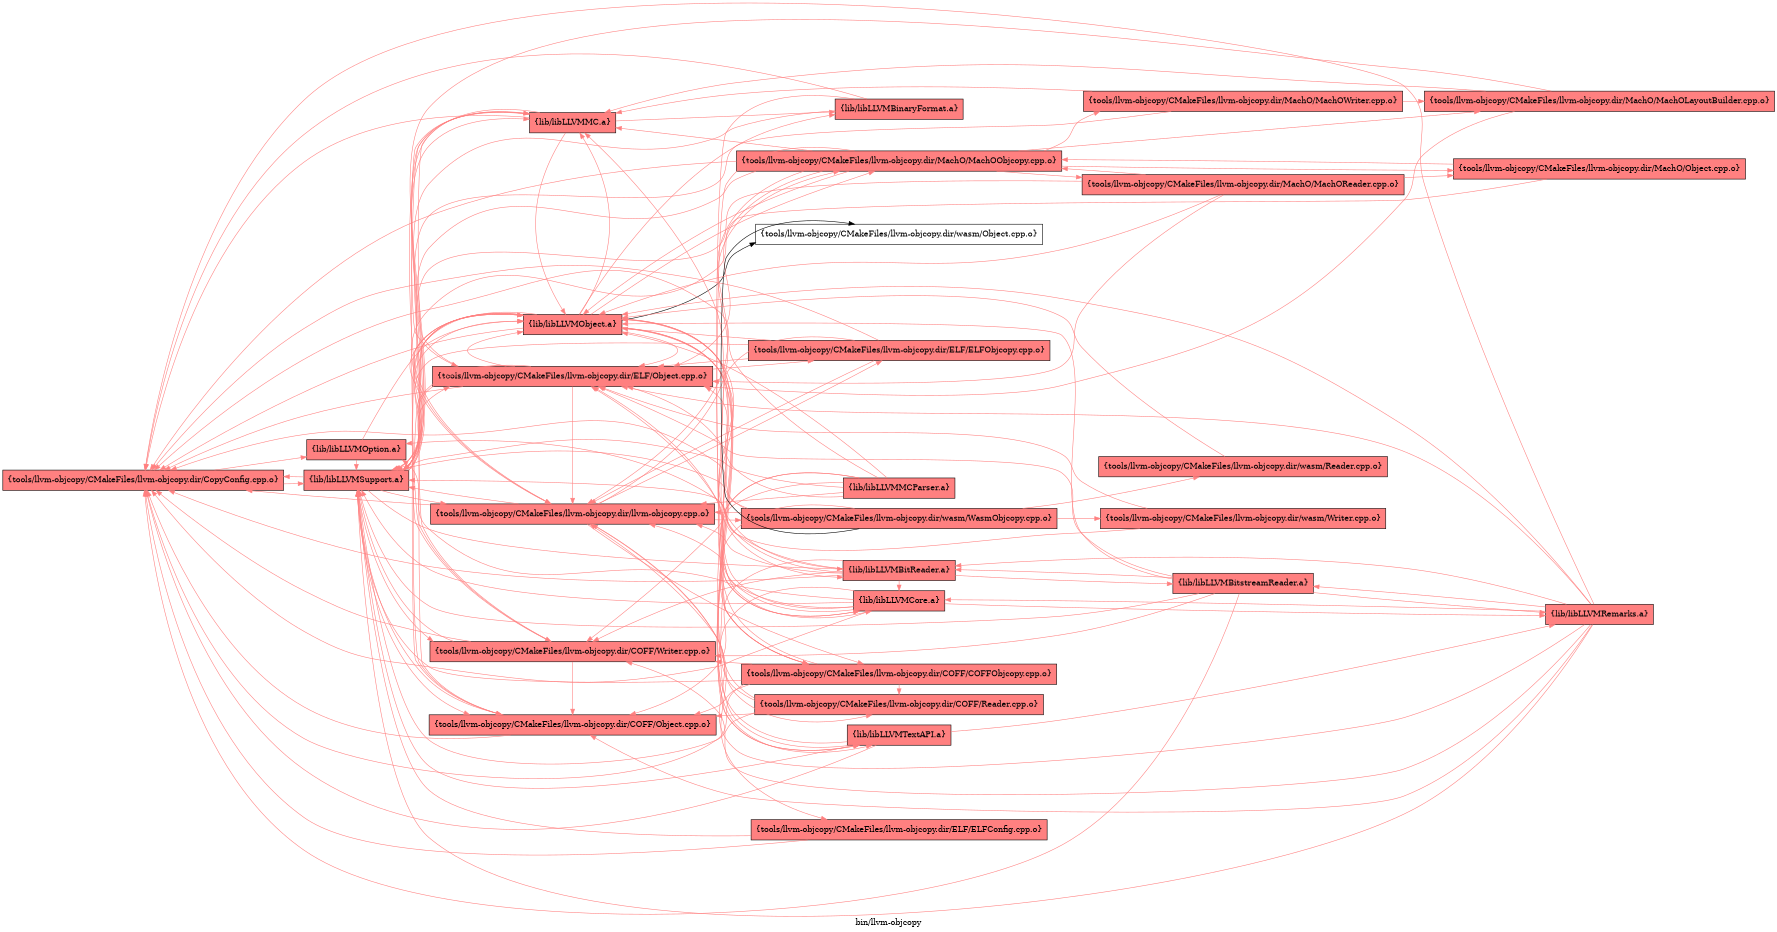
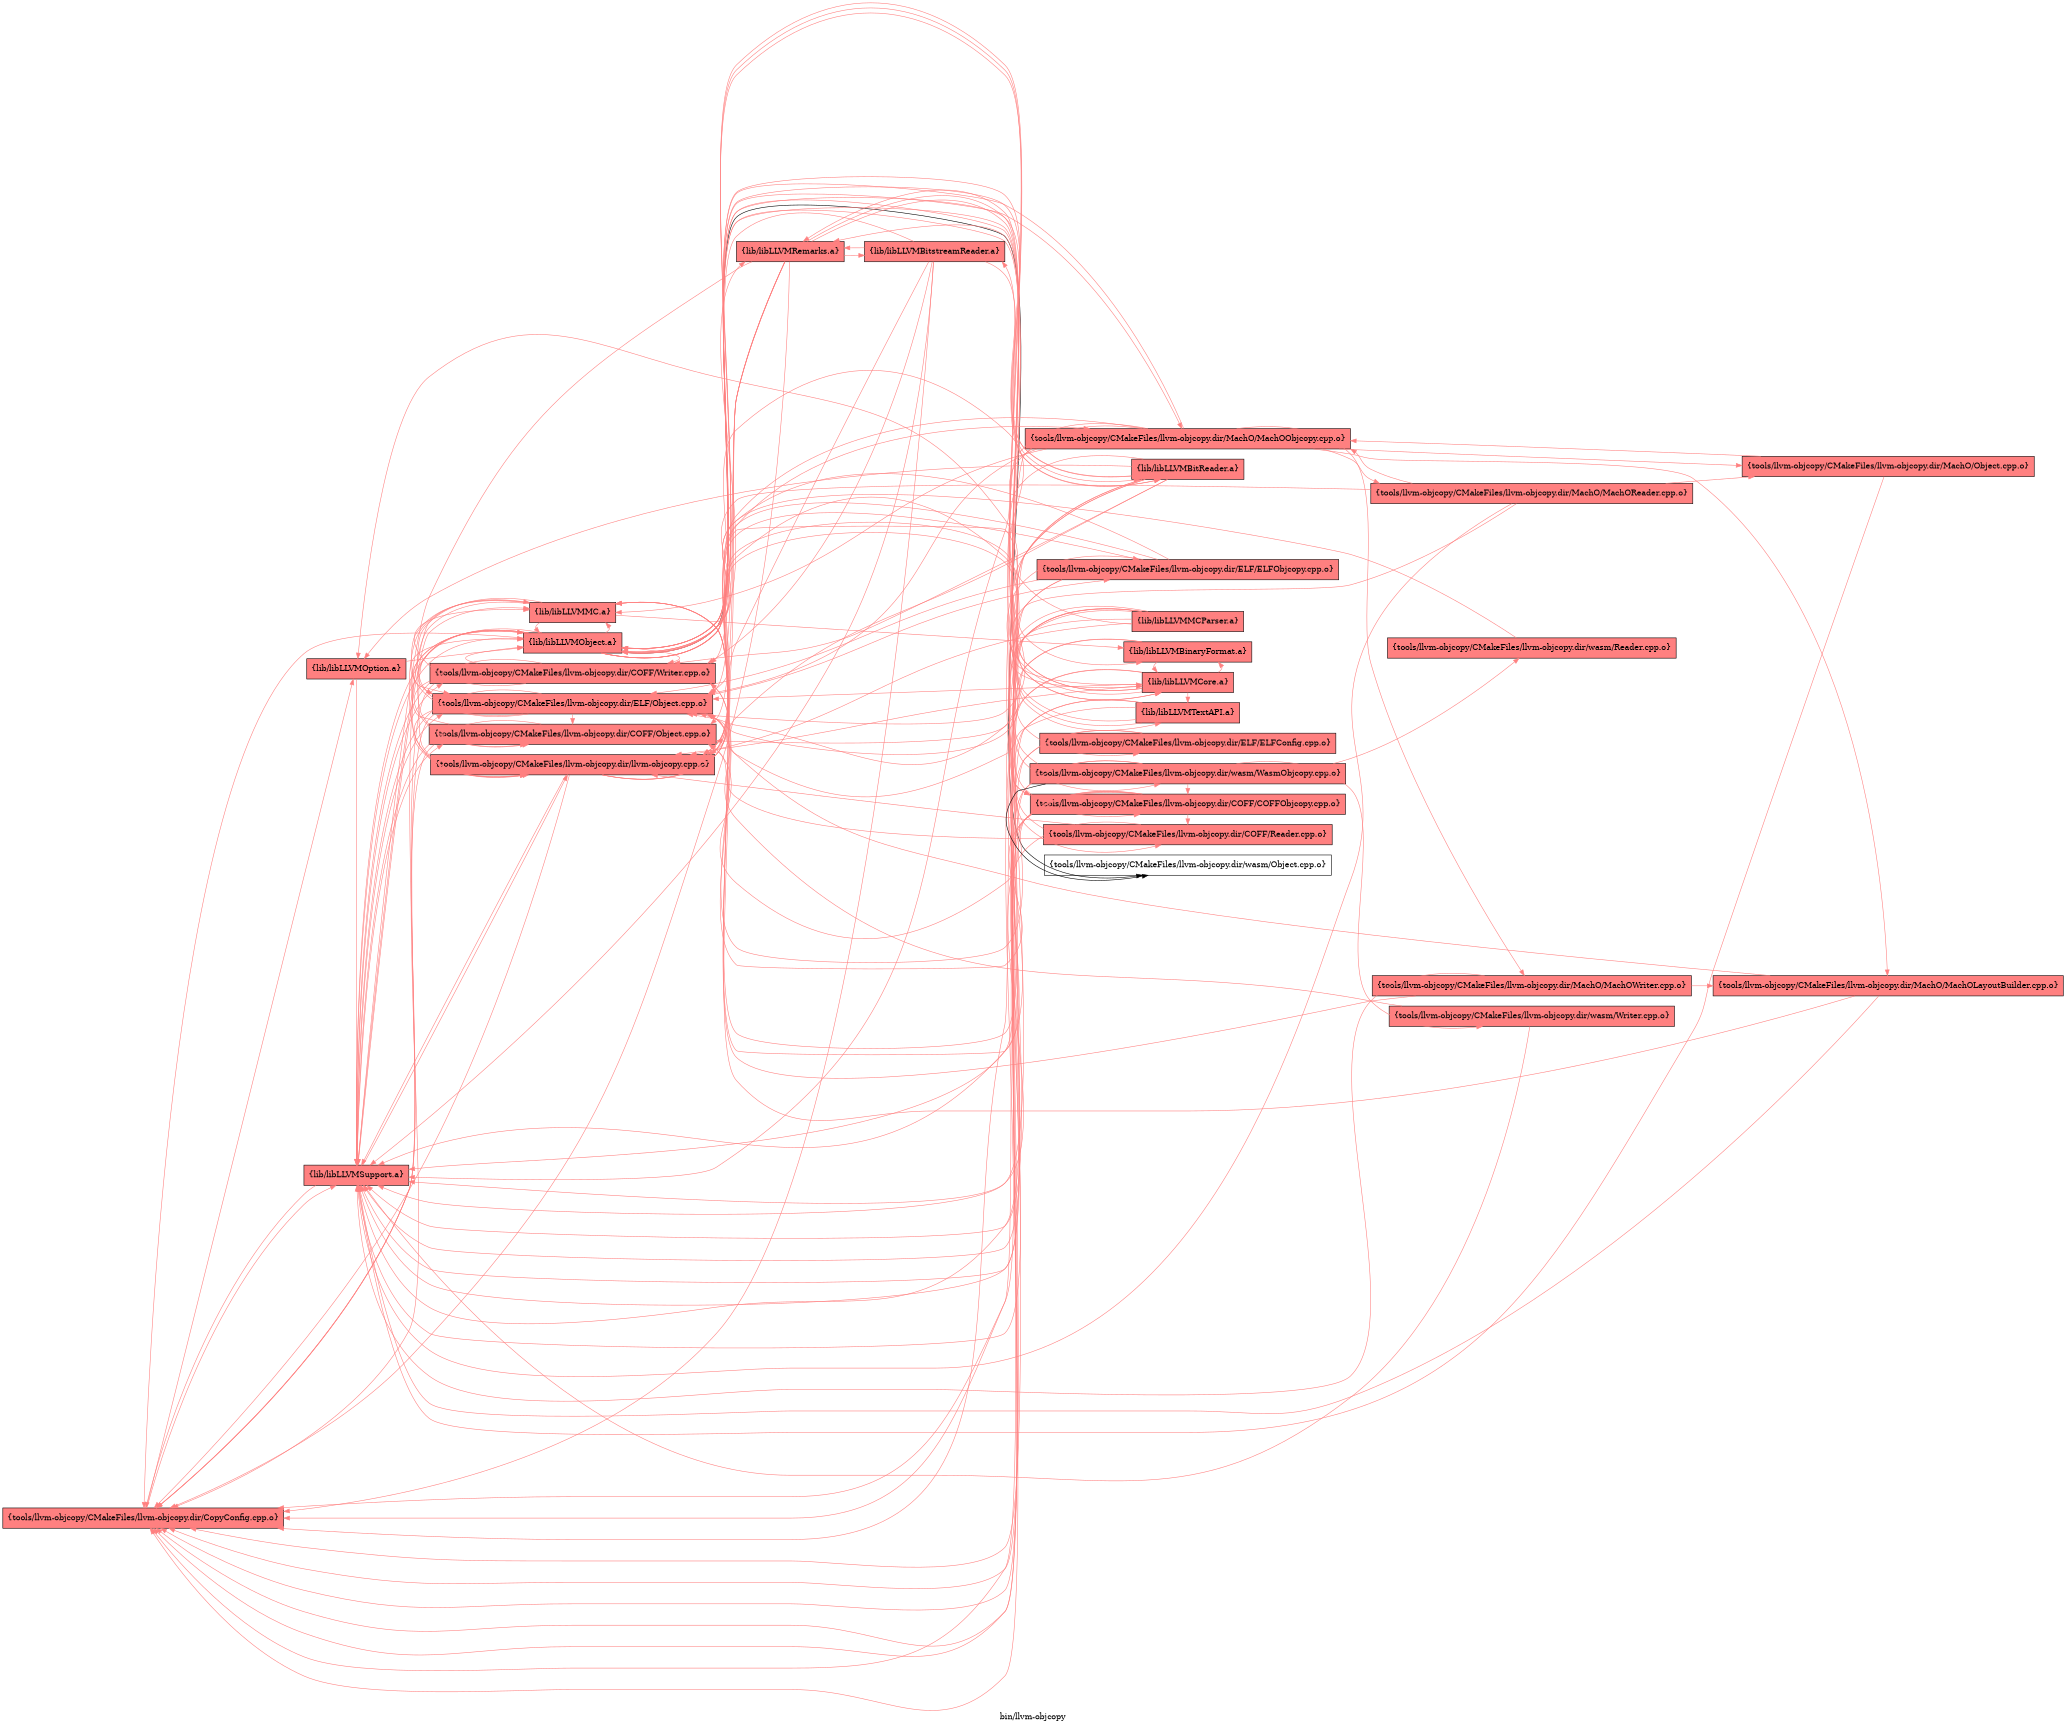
edge "{lib/libLLVMRemarks.a}" -> "{lib/libLLVMObject.a}": reversed
edge "{lib/libLLVMSupport.a}" -> "{lib/libLLVMBitReader.a}": reversed
edge "{lib/libLLVMMCParser.a}" -> "{lib/libLLVMTextAPI.a}": now "{lib/libLLVMMCParser.a}" -> "{lib/libLLVMMC.a}"
edge "{lib/libLLVMCore.a}" -> "{lib/libLLVMBinaryFormat.a}": added
